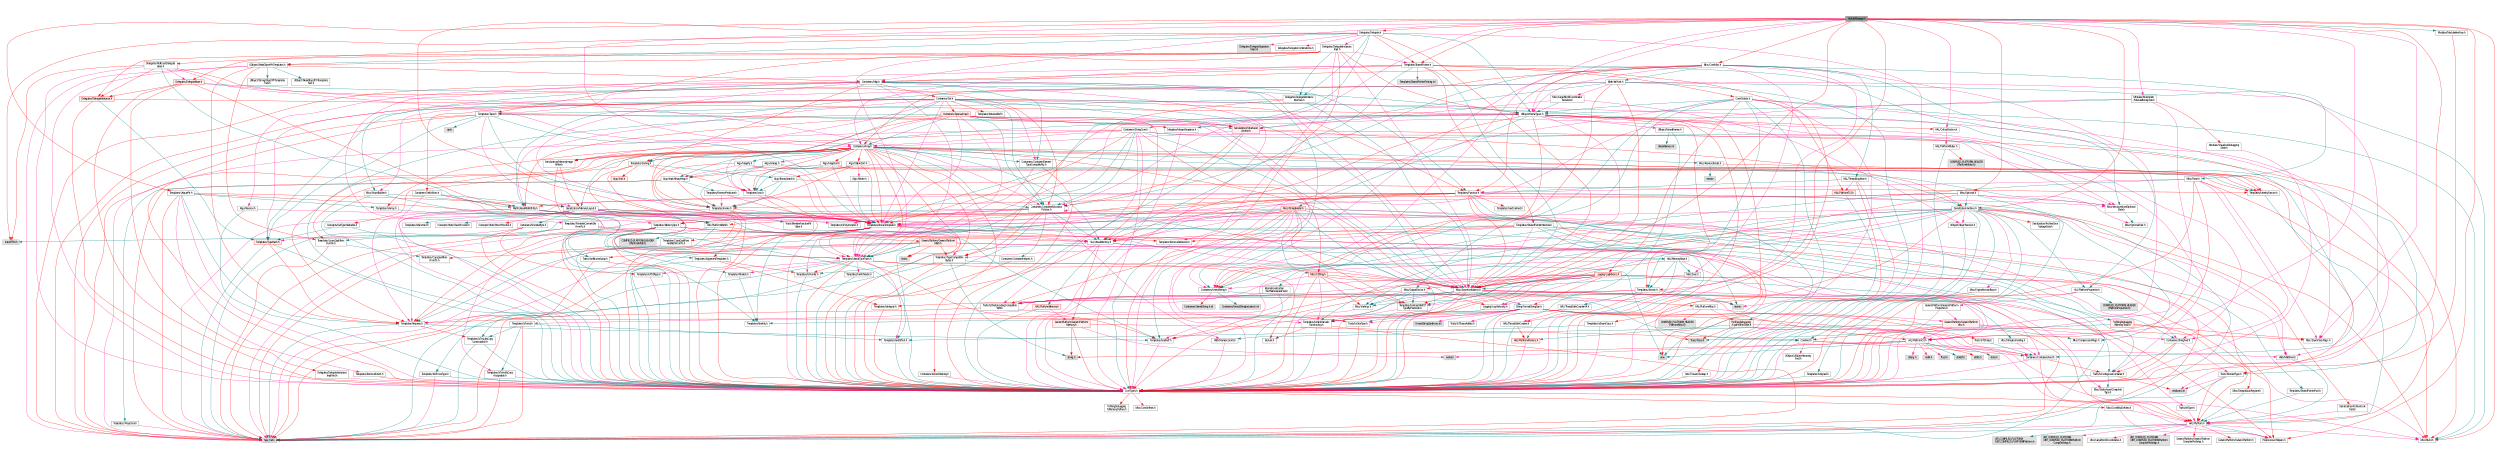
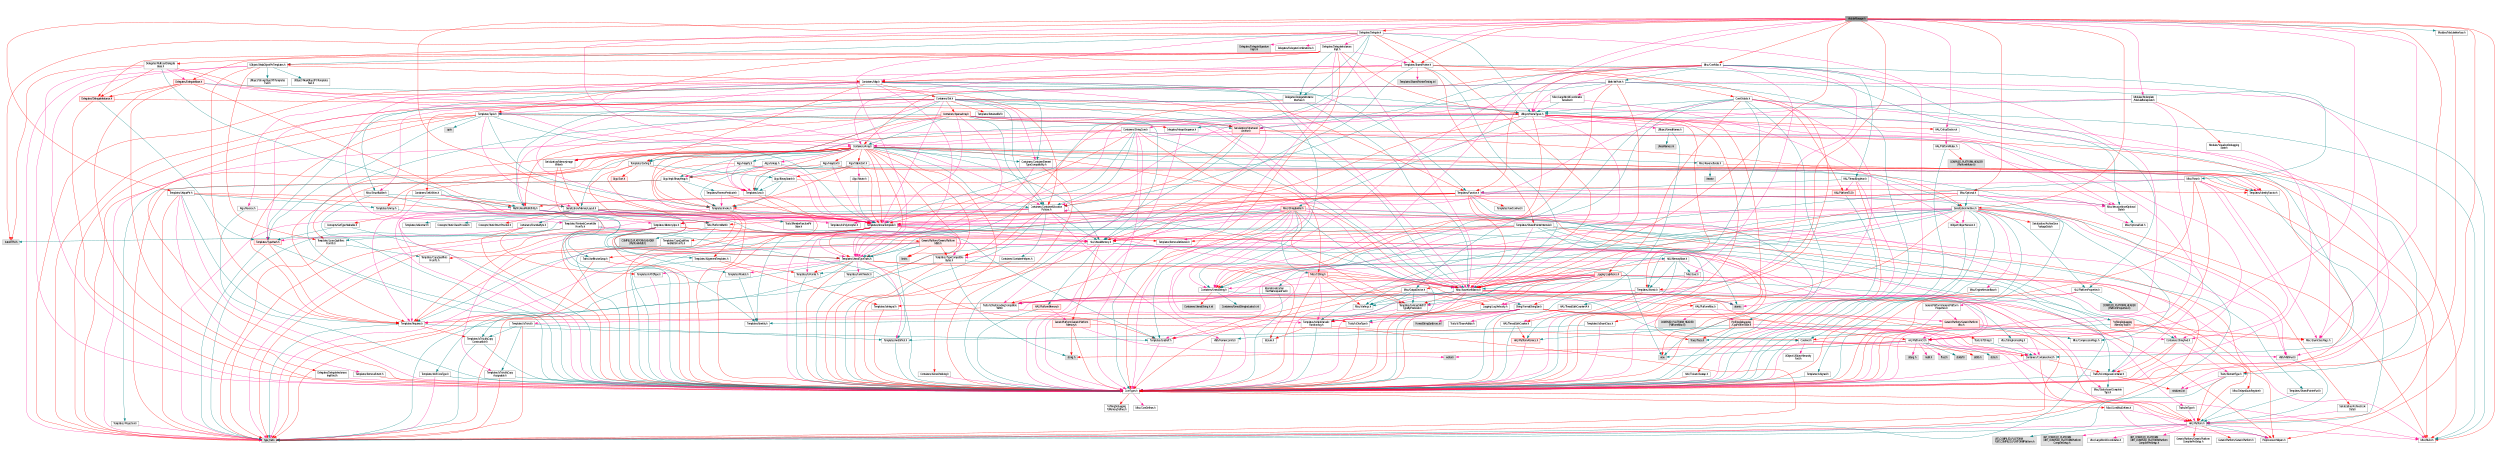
edge "Containers/SparseArray.h" -> "HAL/UnrealMemory.h": color red -> teal
edge "Templates/Tuple.h" -> "Templates/Requires.h": added
edge "Internationalization /TextNamespaceFwd.h" -> "Traits/IsCharEncodingCompatible With.h": now "Serialization/Archive.h" -> "Traits/IsCharEncodingCompatible With.h"
